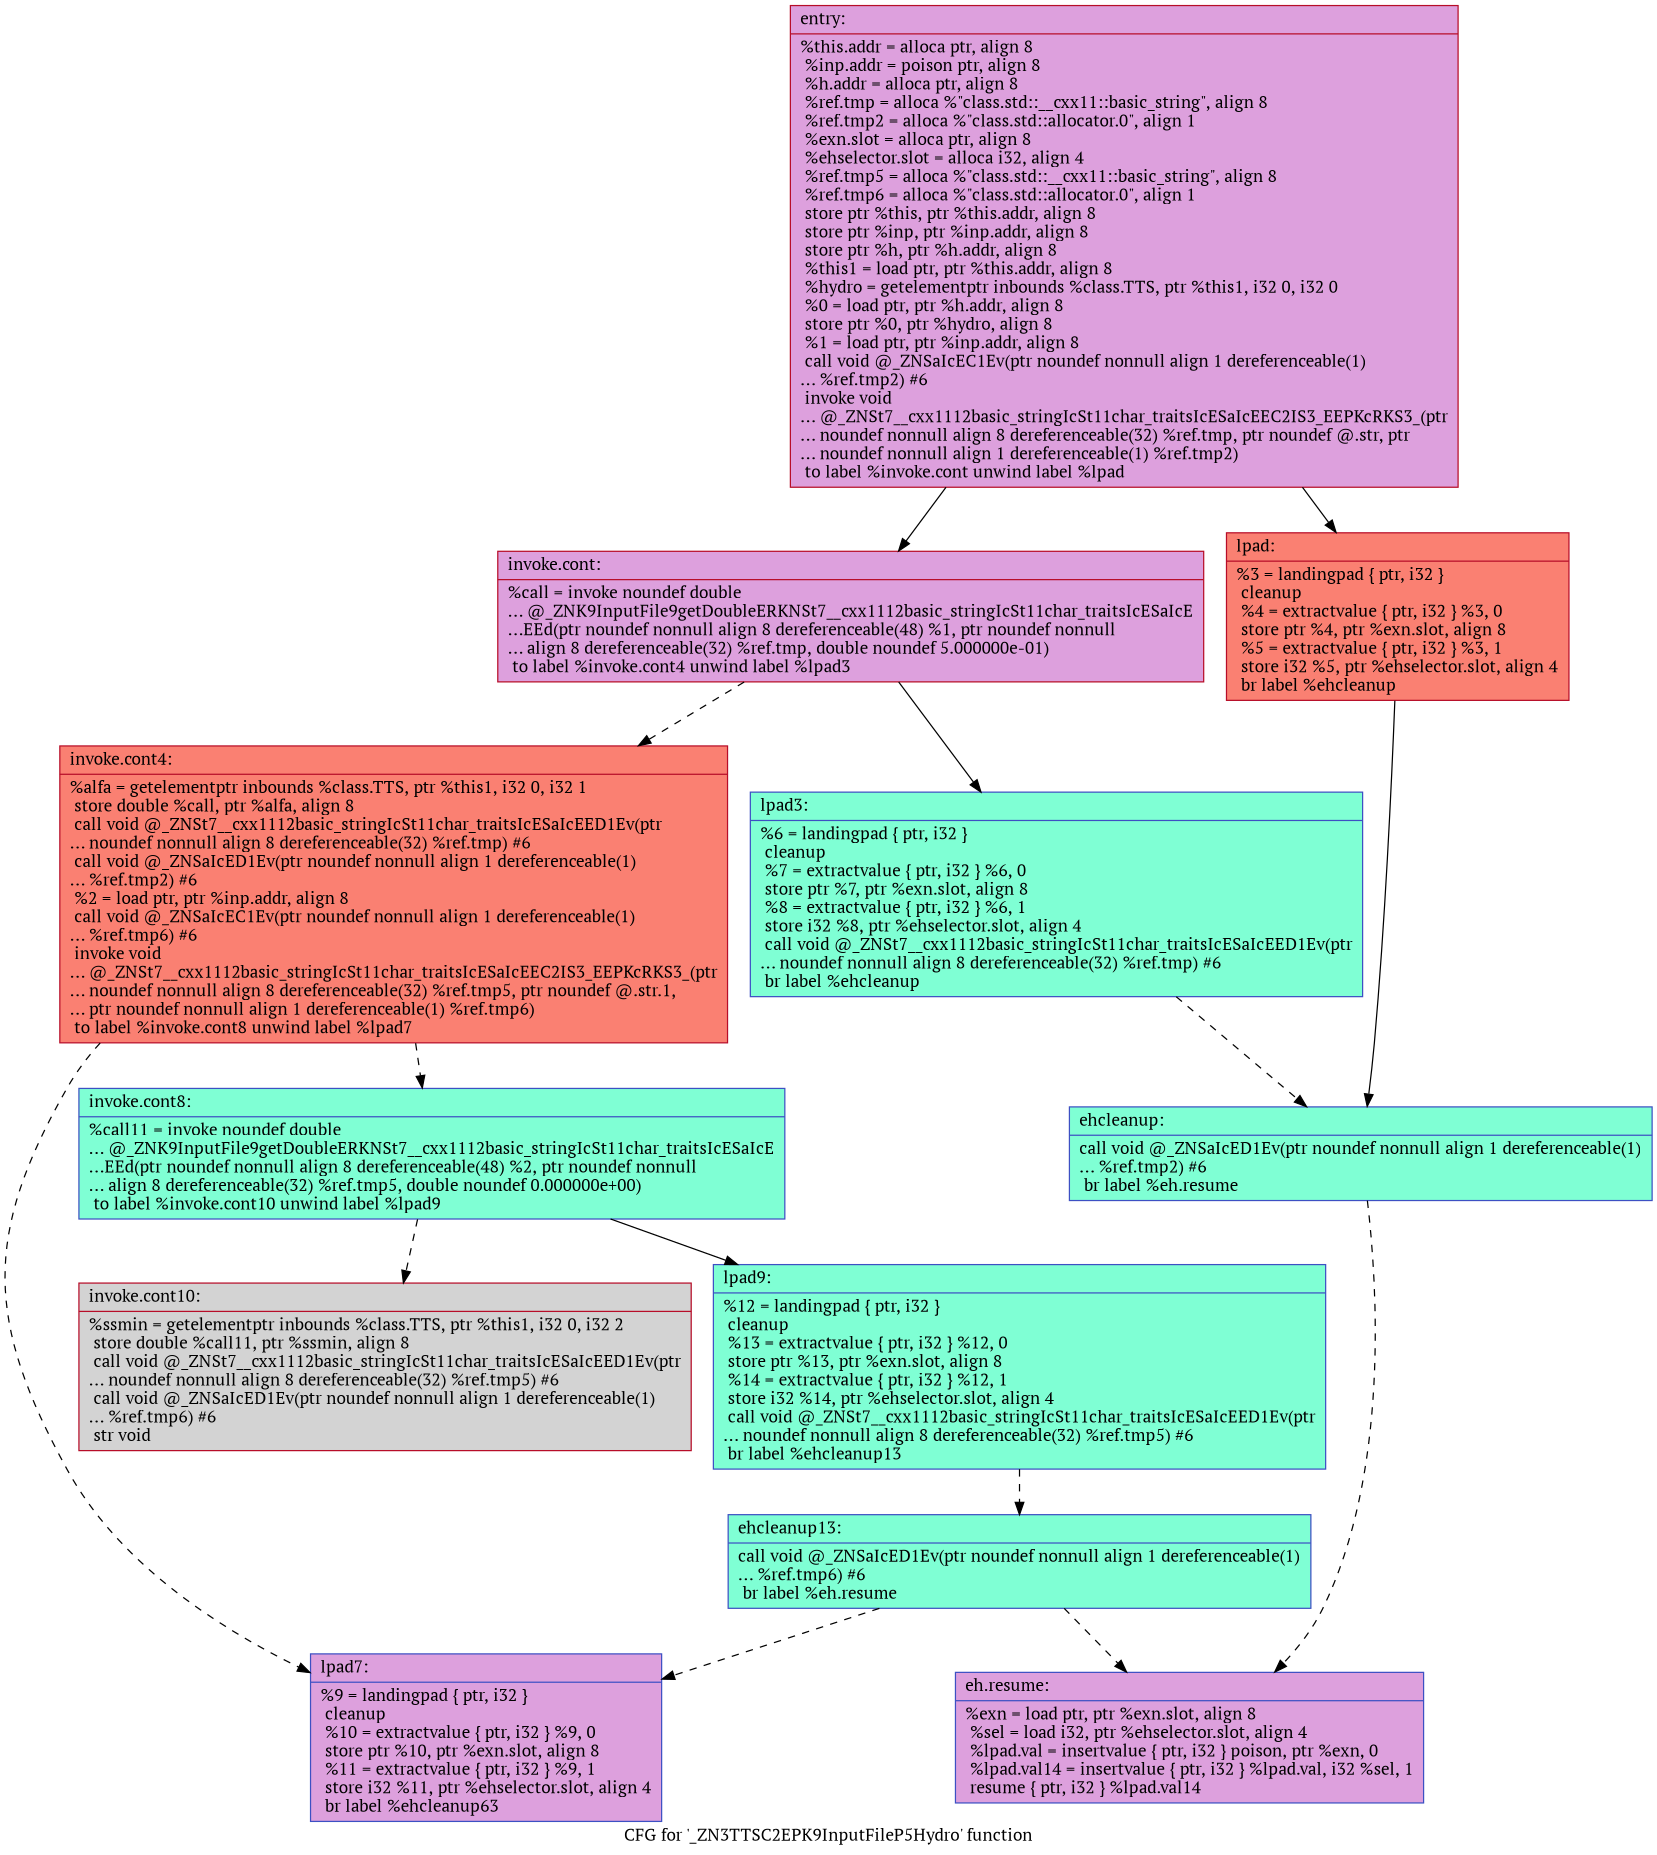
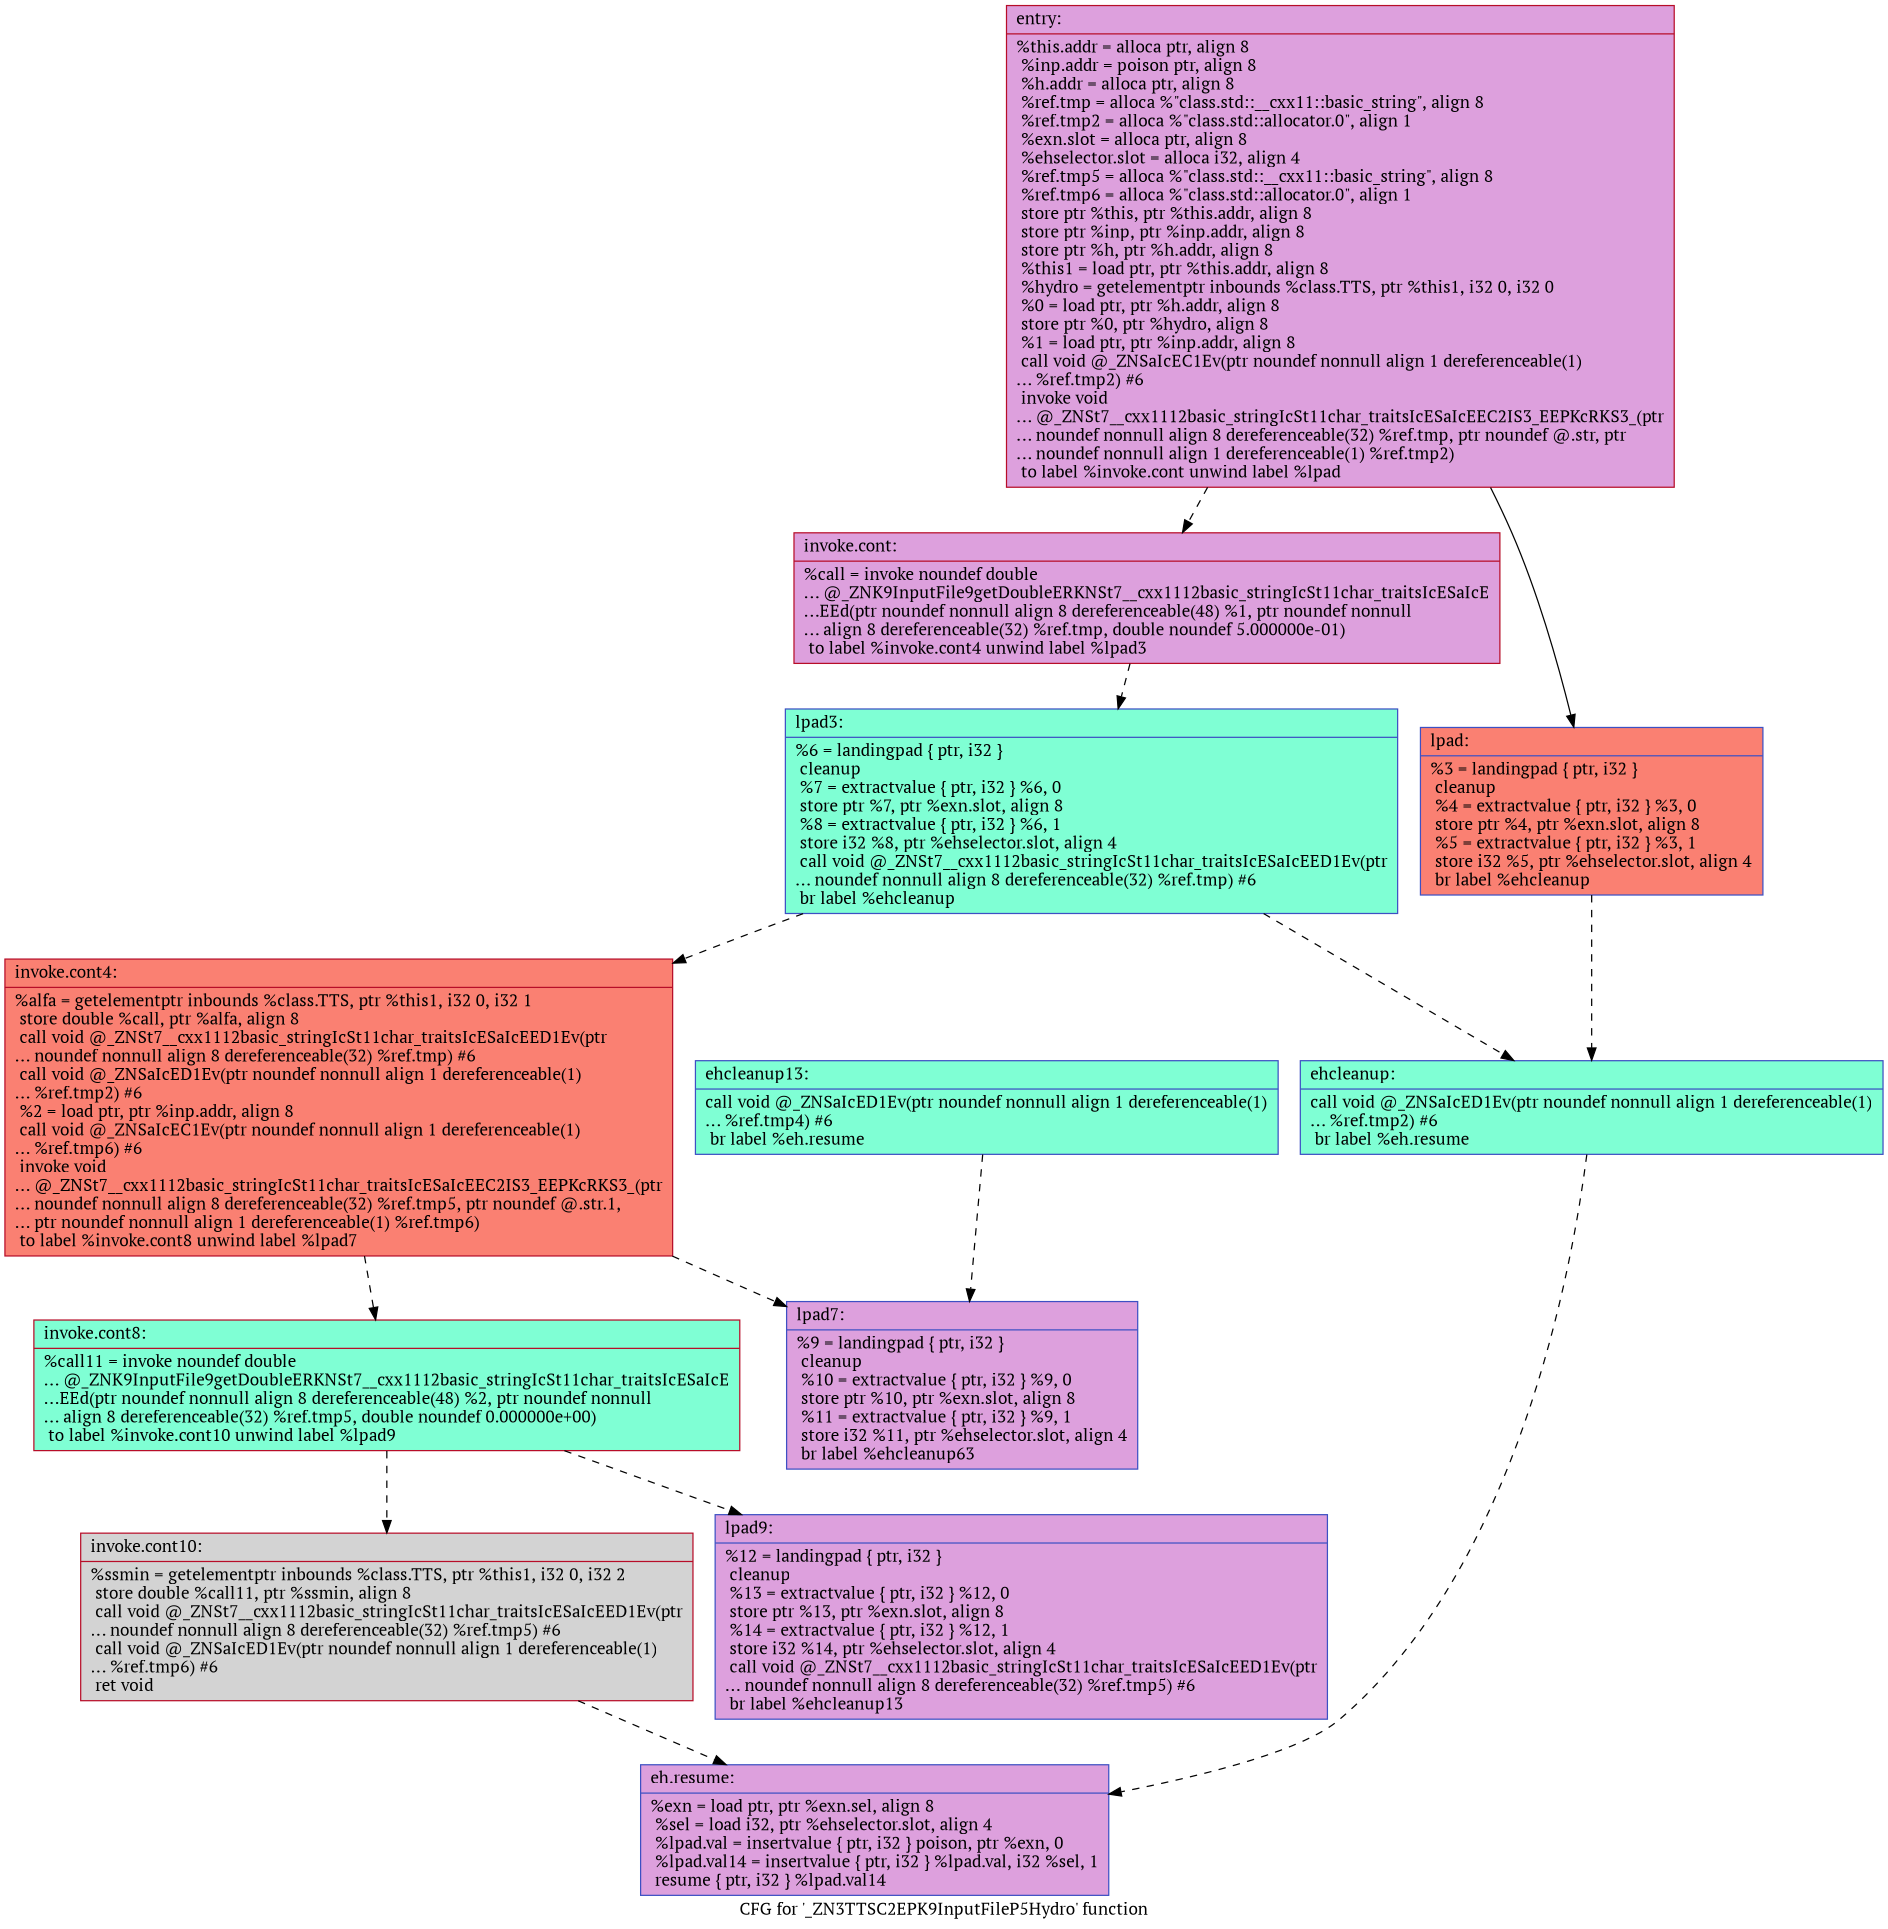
edge "entry:" -> "invoke.cont:": style solid -> dashed
node "lpad:": color #b70d28ff -> #3d50c3ff
edge "invoke.cont:" -> "invoke.cont4:": now "lpad3:" -> "invoke.cont4:"
edge "invoke.cont:" -> "lpad3:": style solid -> dashed
edge "lpad:" -> "ehcleanup:": style solid -> dashed
node "invoke.cont8:": color #3d50c3ff -> #b70d28ff
edge "invoke.cont8:" -> "lpad9:": style solid -> dashed
node "lpad9:": fillcolor aquamarine -> plum
node "invoke.cont10:": text "str void" -> "ret void"
edge "lpad9:" -> "ehcleanup13:": removed
node "ehcleanup13:": text "... %ref.tmp6) #6" -> "... %ref.tmp4) #6"
edge "ehcleanup13:" -> "eh.resume:": now "invoke.cont10:" -> "eh.resume:"
node "eh.resume:": text "%exn = load ptr, ptr %exn.slot, align 8" -> "%exn = load ptr, ptr %exn.sel, align 8"
